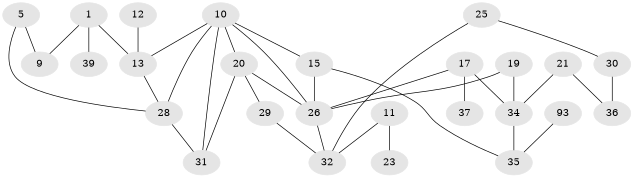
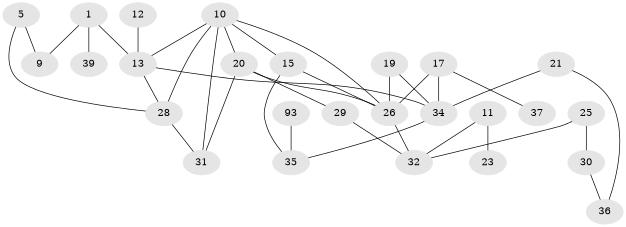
edge "13" -- "34": added
